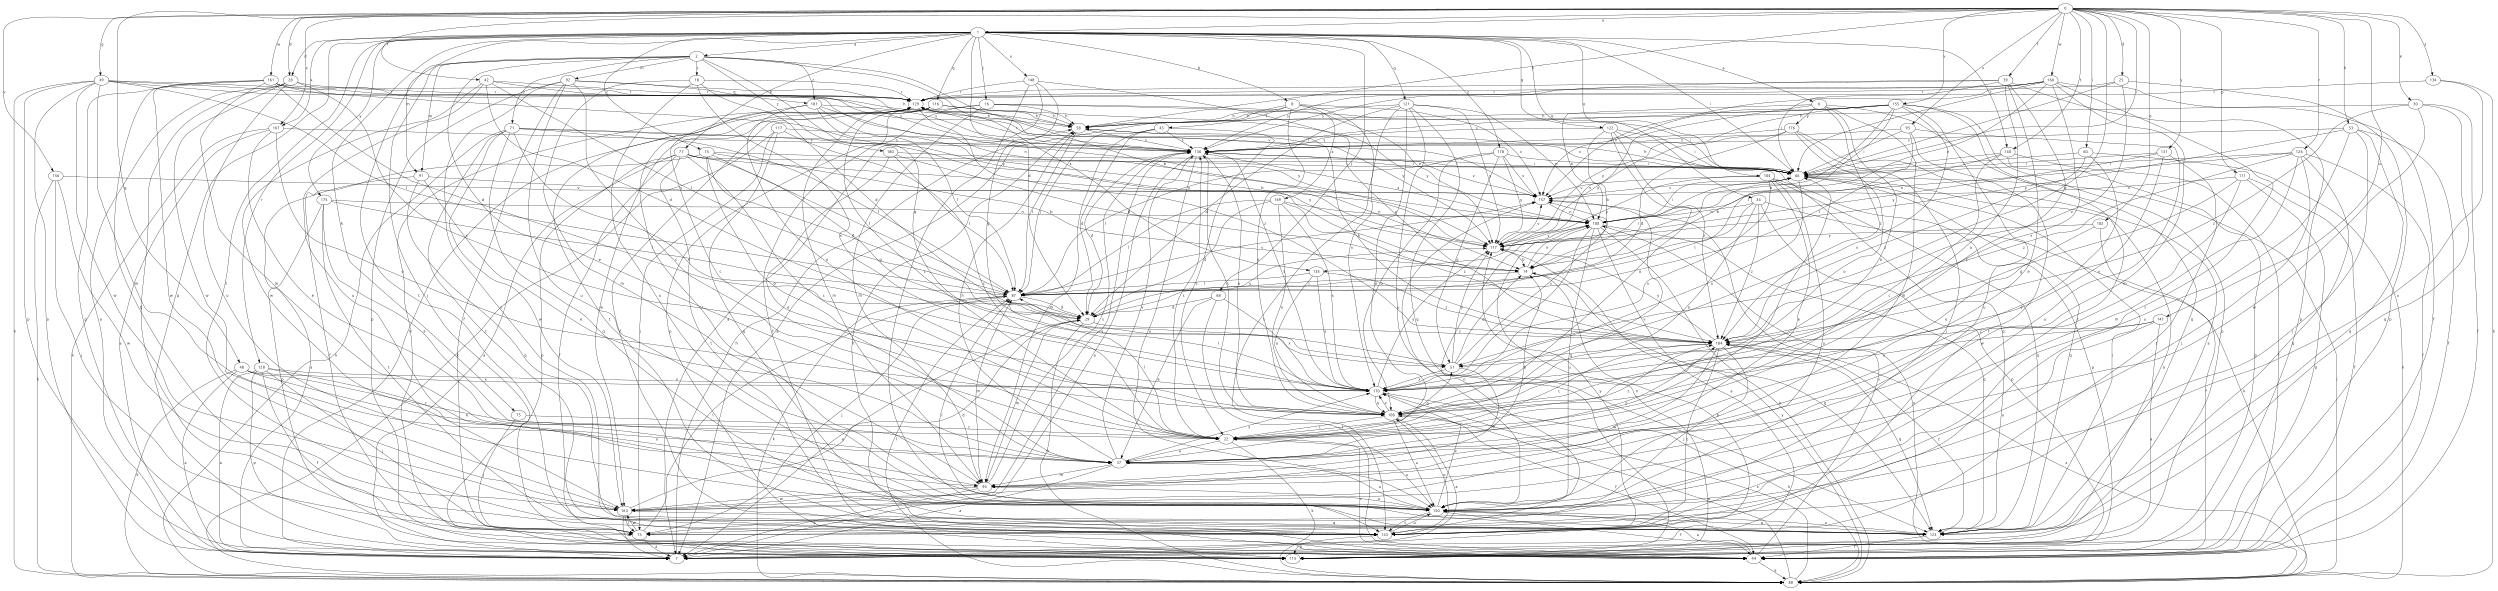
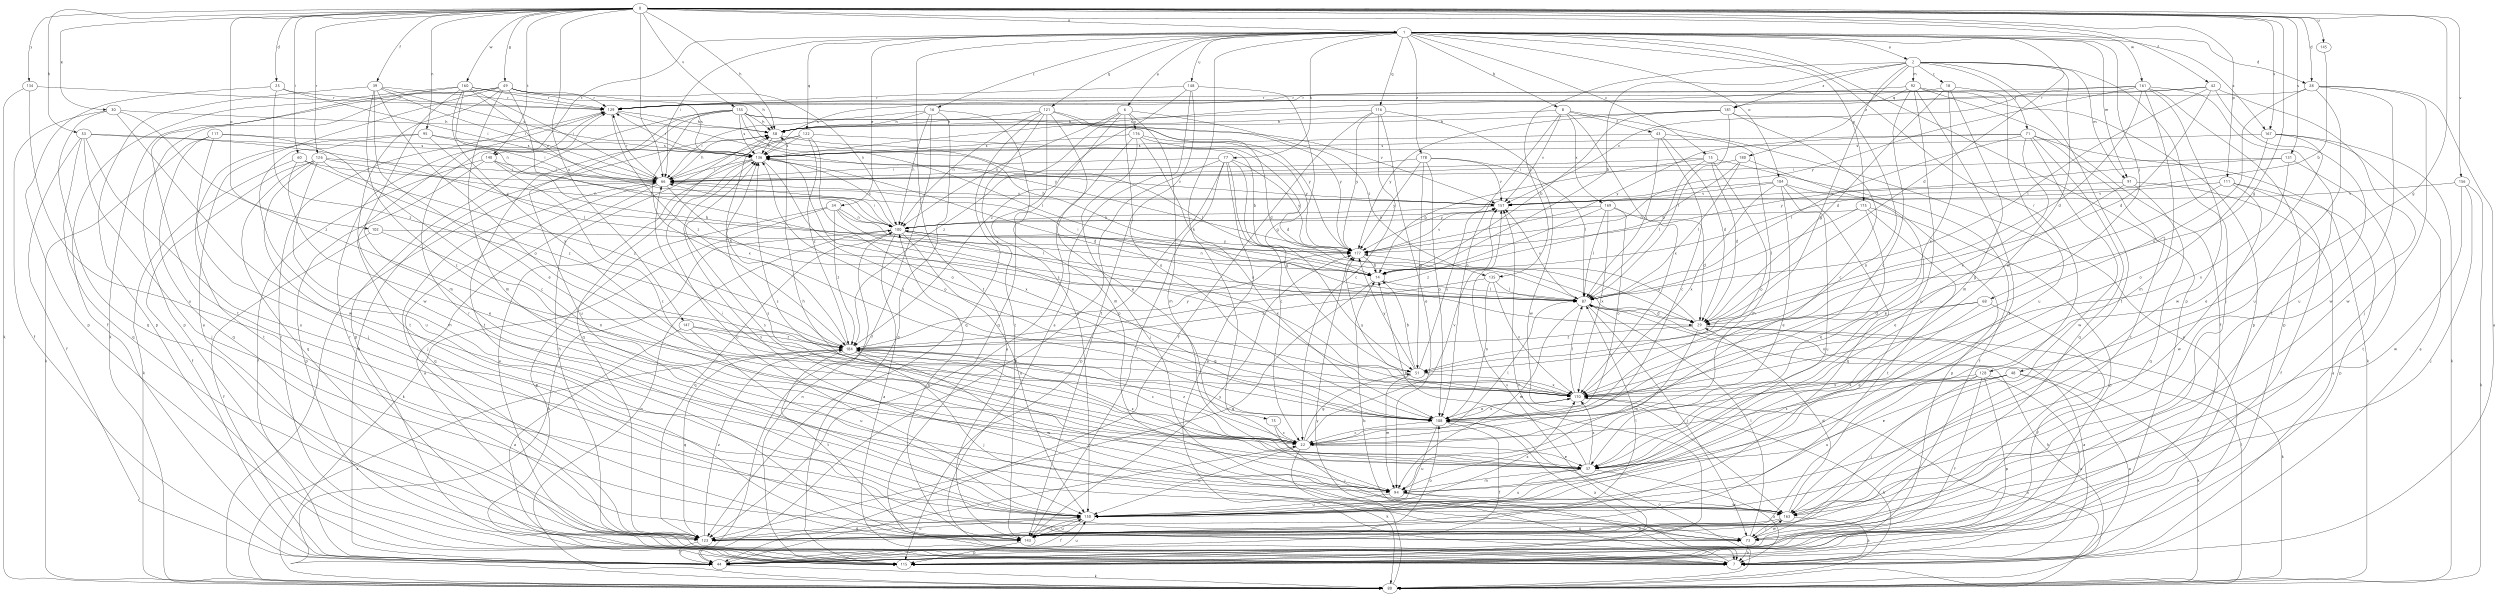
node "145": added
edge "116" -> "94": label "m" -> "e"
